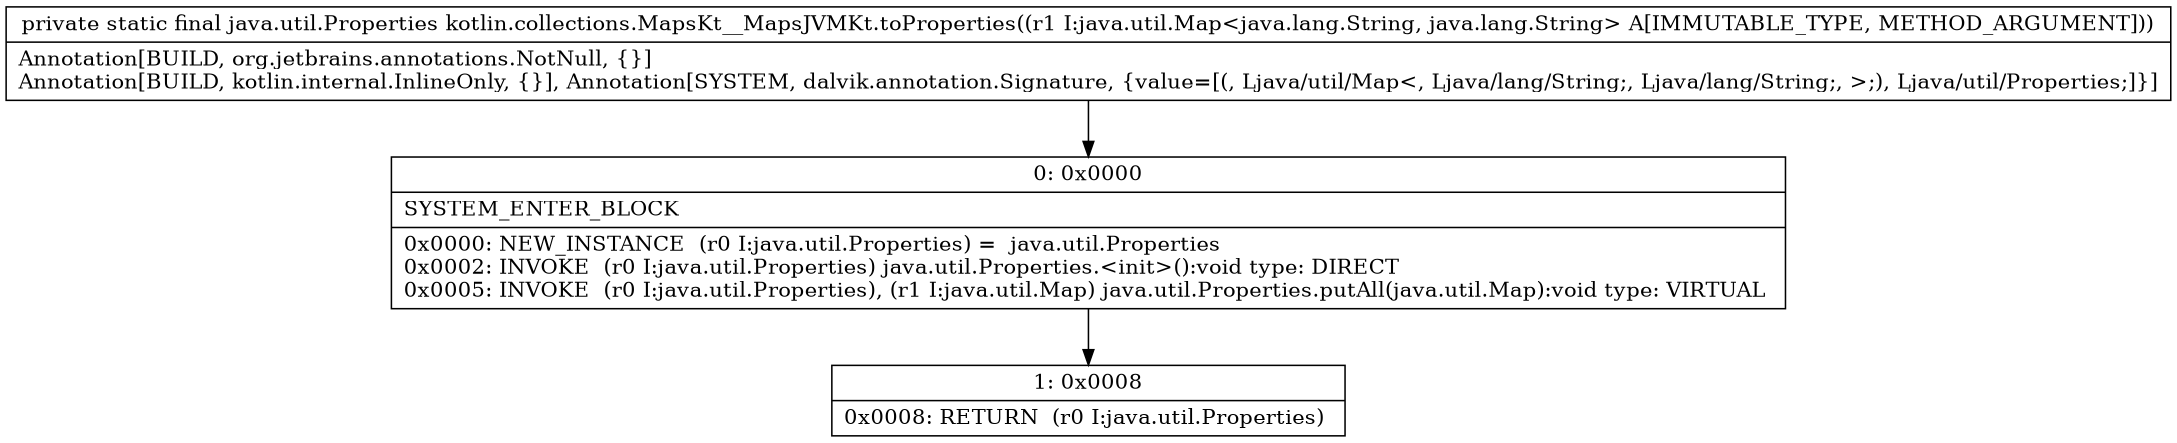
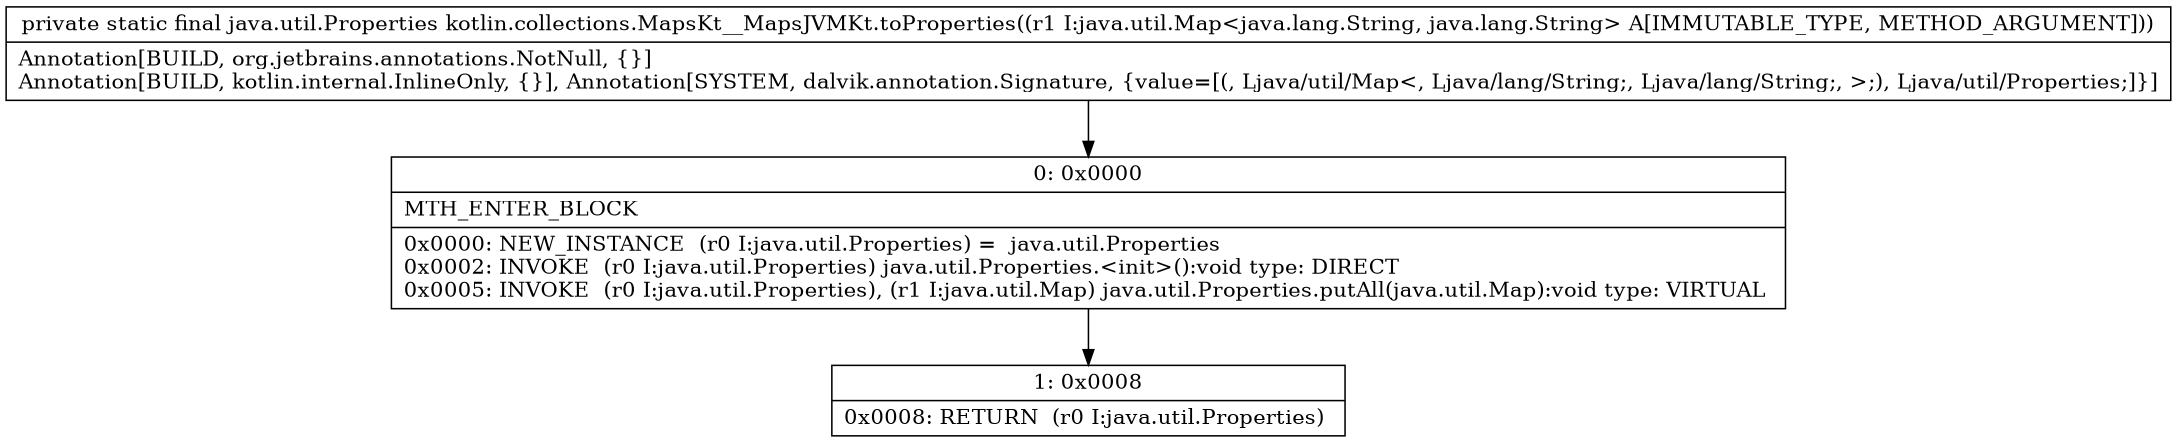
node "0: 0x0000": text "SYSTEM_ENTER_BLOCK" -> "MTH_ENTER_BLOCK"
